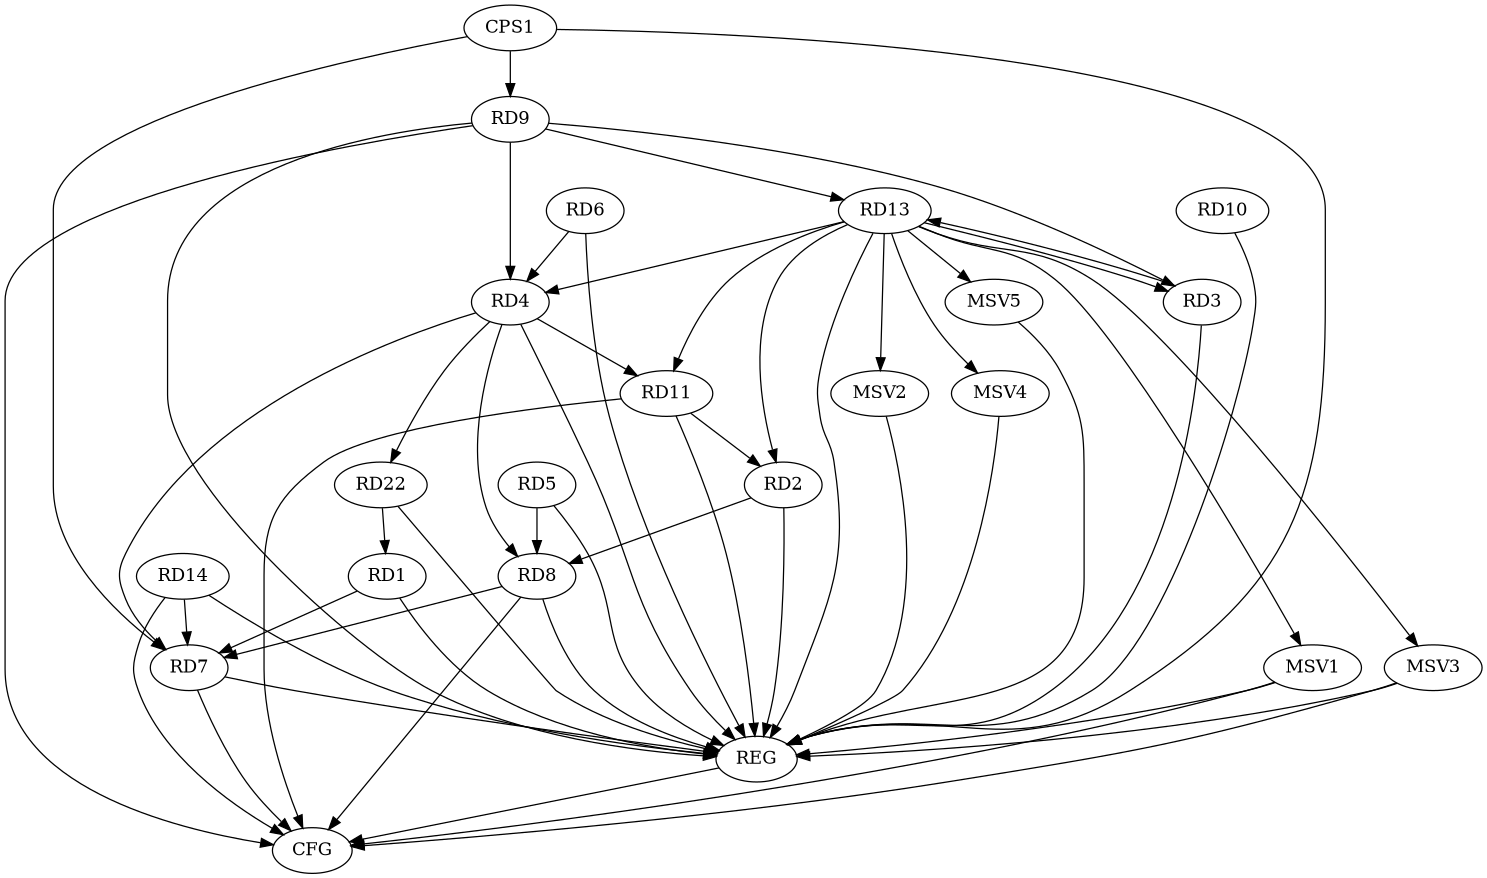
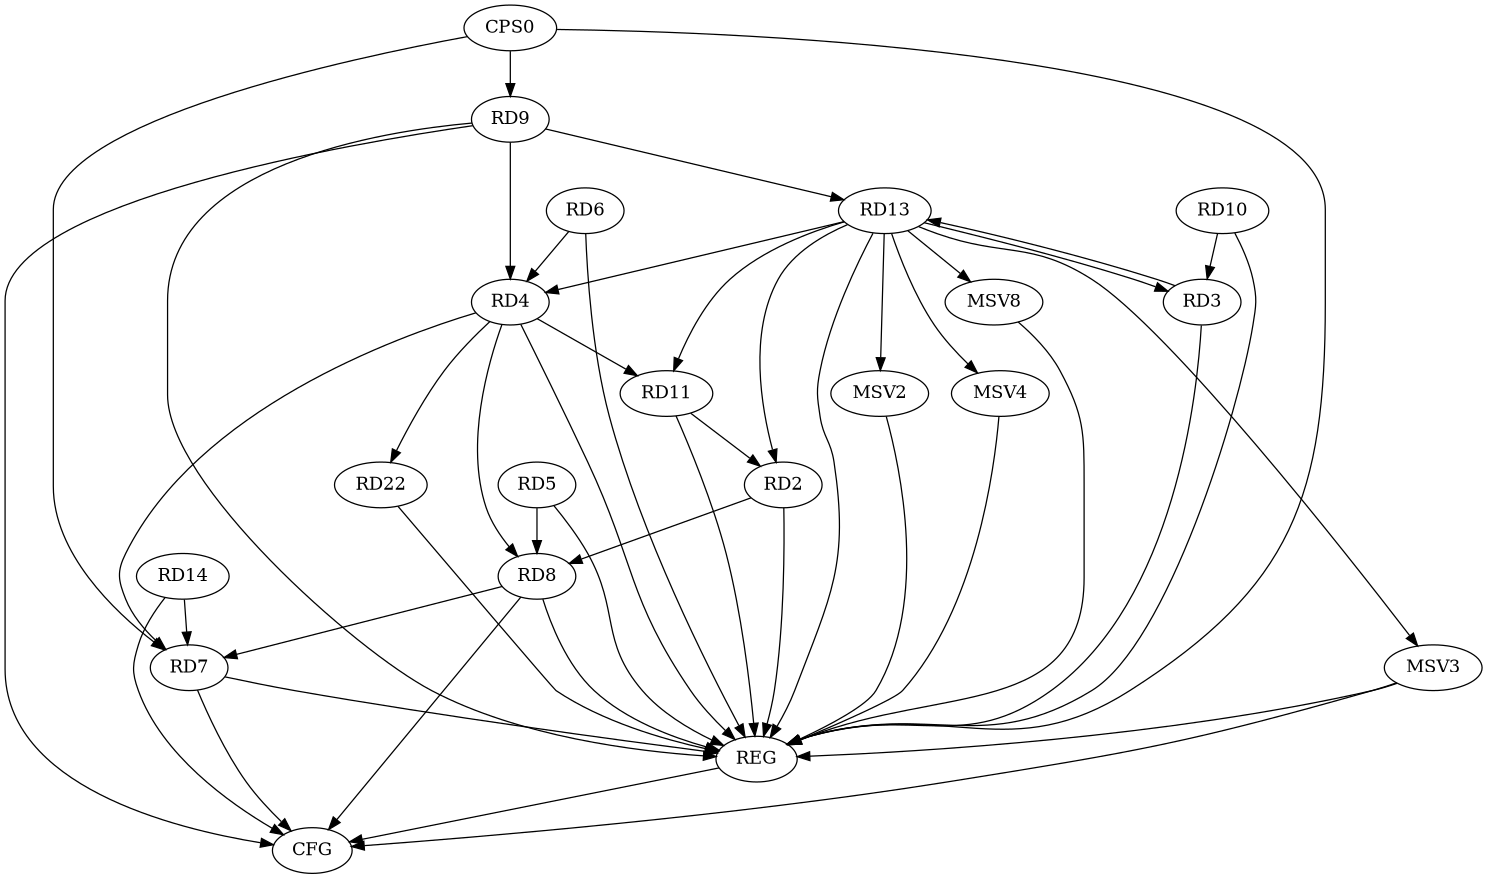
node "CPS1": label "CPS1" -> "CPS0"
edge "RD9" -> "RD3": now "RD10" -> "RD3"
node "MSV5": label "MSV5" -> "MSV8"
edge "RD11" -> "CFG": removed
node "RD1": removed
node "MSV1": removed
edge "RD14" -> "REG": removed
